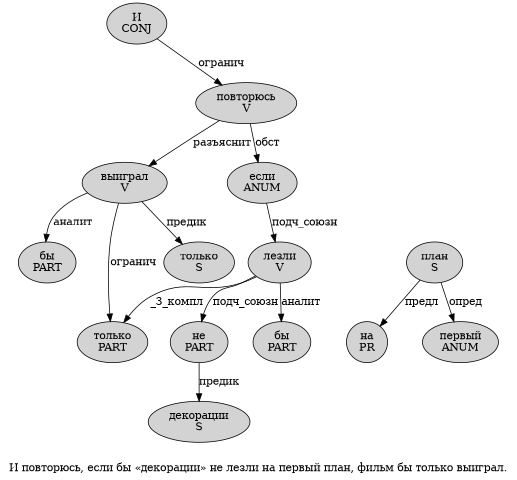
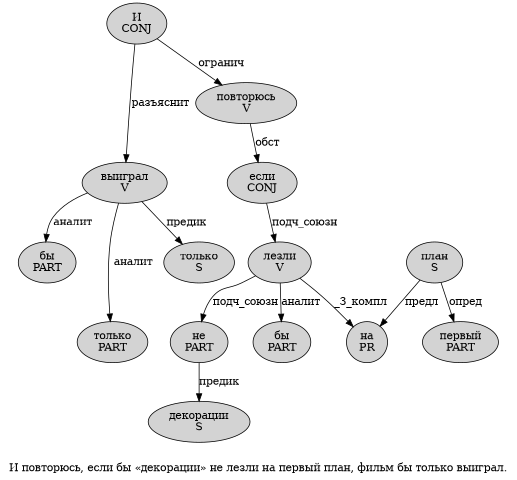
edge "повторюсь V" -> "выиграл V": now "И CONJ" -> "выиграл V"
node "если ANUM": label "если ANUM" -> "если CONJ"
edge "выиграл V" -> "только PART": label "огранич" -> "аналит"
edge "лезли V" -> "только PART": now "лезли V" -> "на PR"
node "первый ANUM": label "первый ANUM" -> "первый PART"
